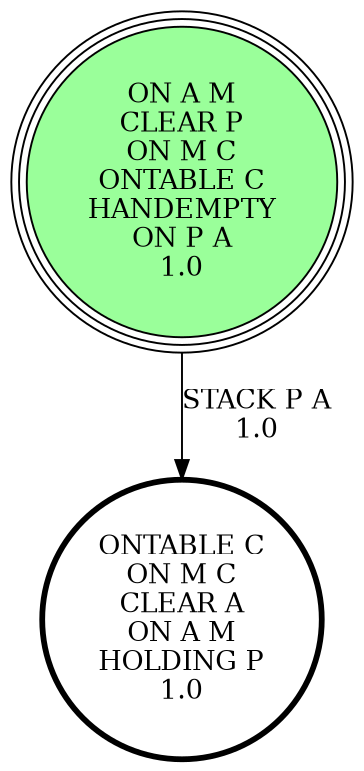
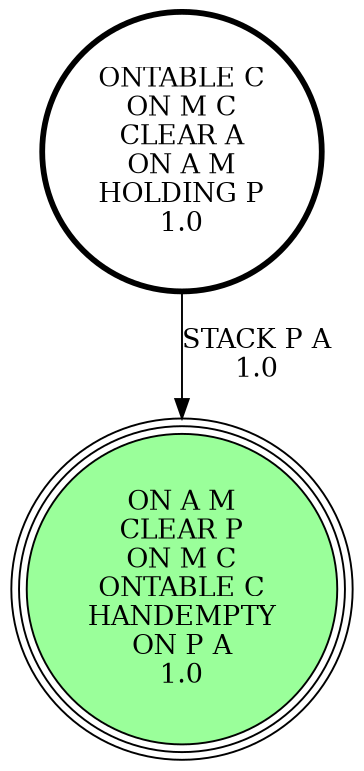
edge "ON A M CLEAR P ON M C ONTABLE C HANDEMPTY ON P A 1.0" -> "ONTABLE C ON M C CLEAR A ON A M HOLDING P 1.0": reversed
